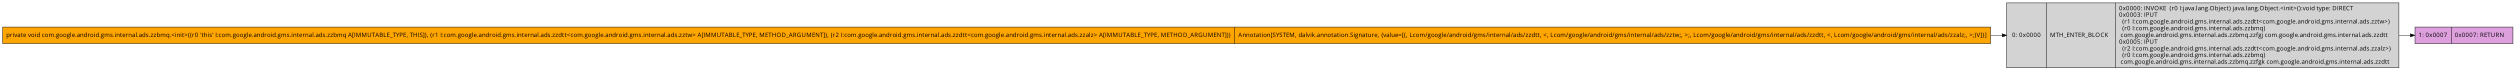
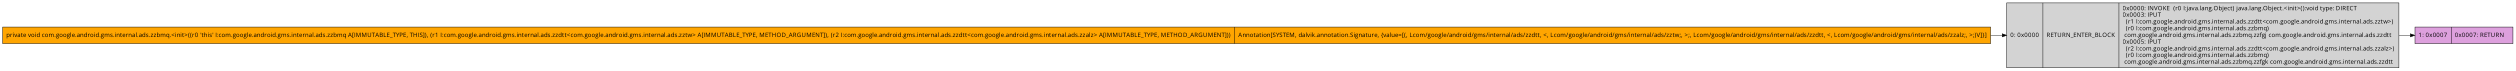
node "0: 0x0000": text "MTH_ENTER_BLOCK" -> "RETURN_ENTER_BLOCK"
